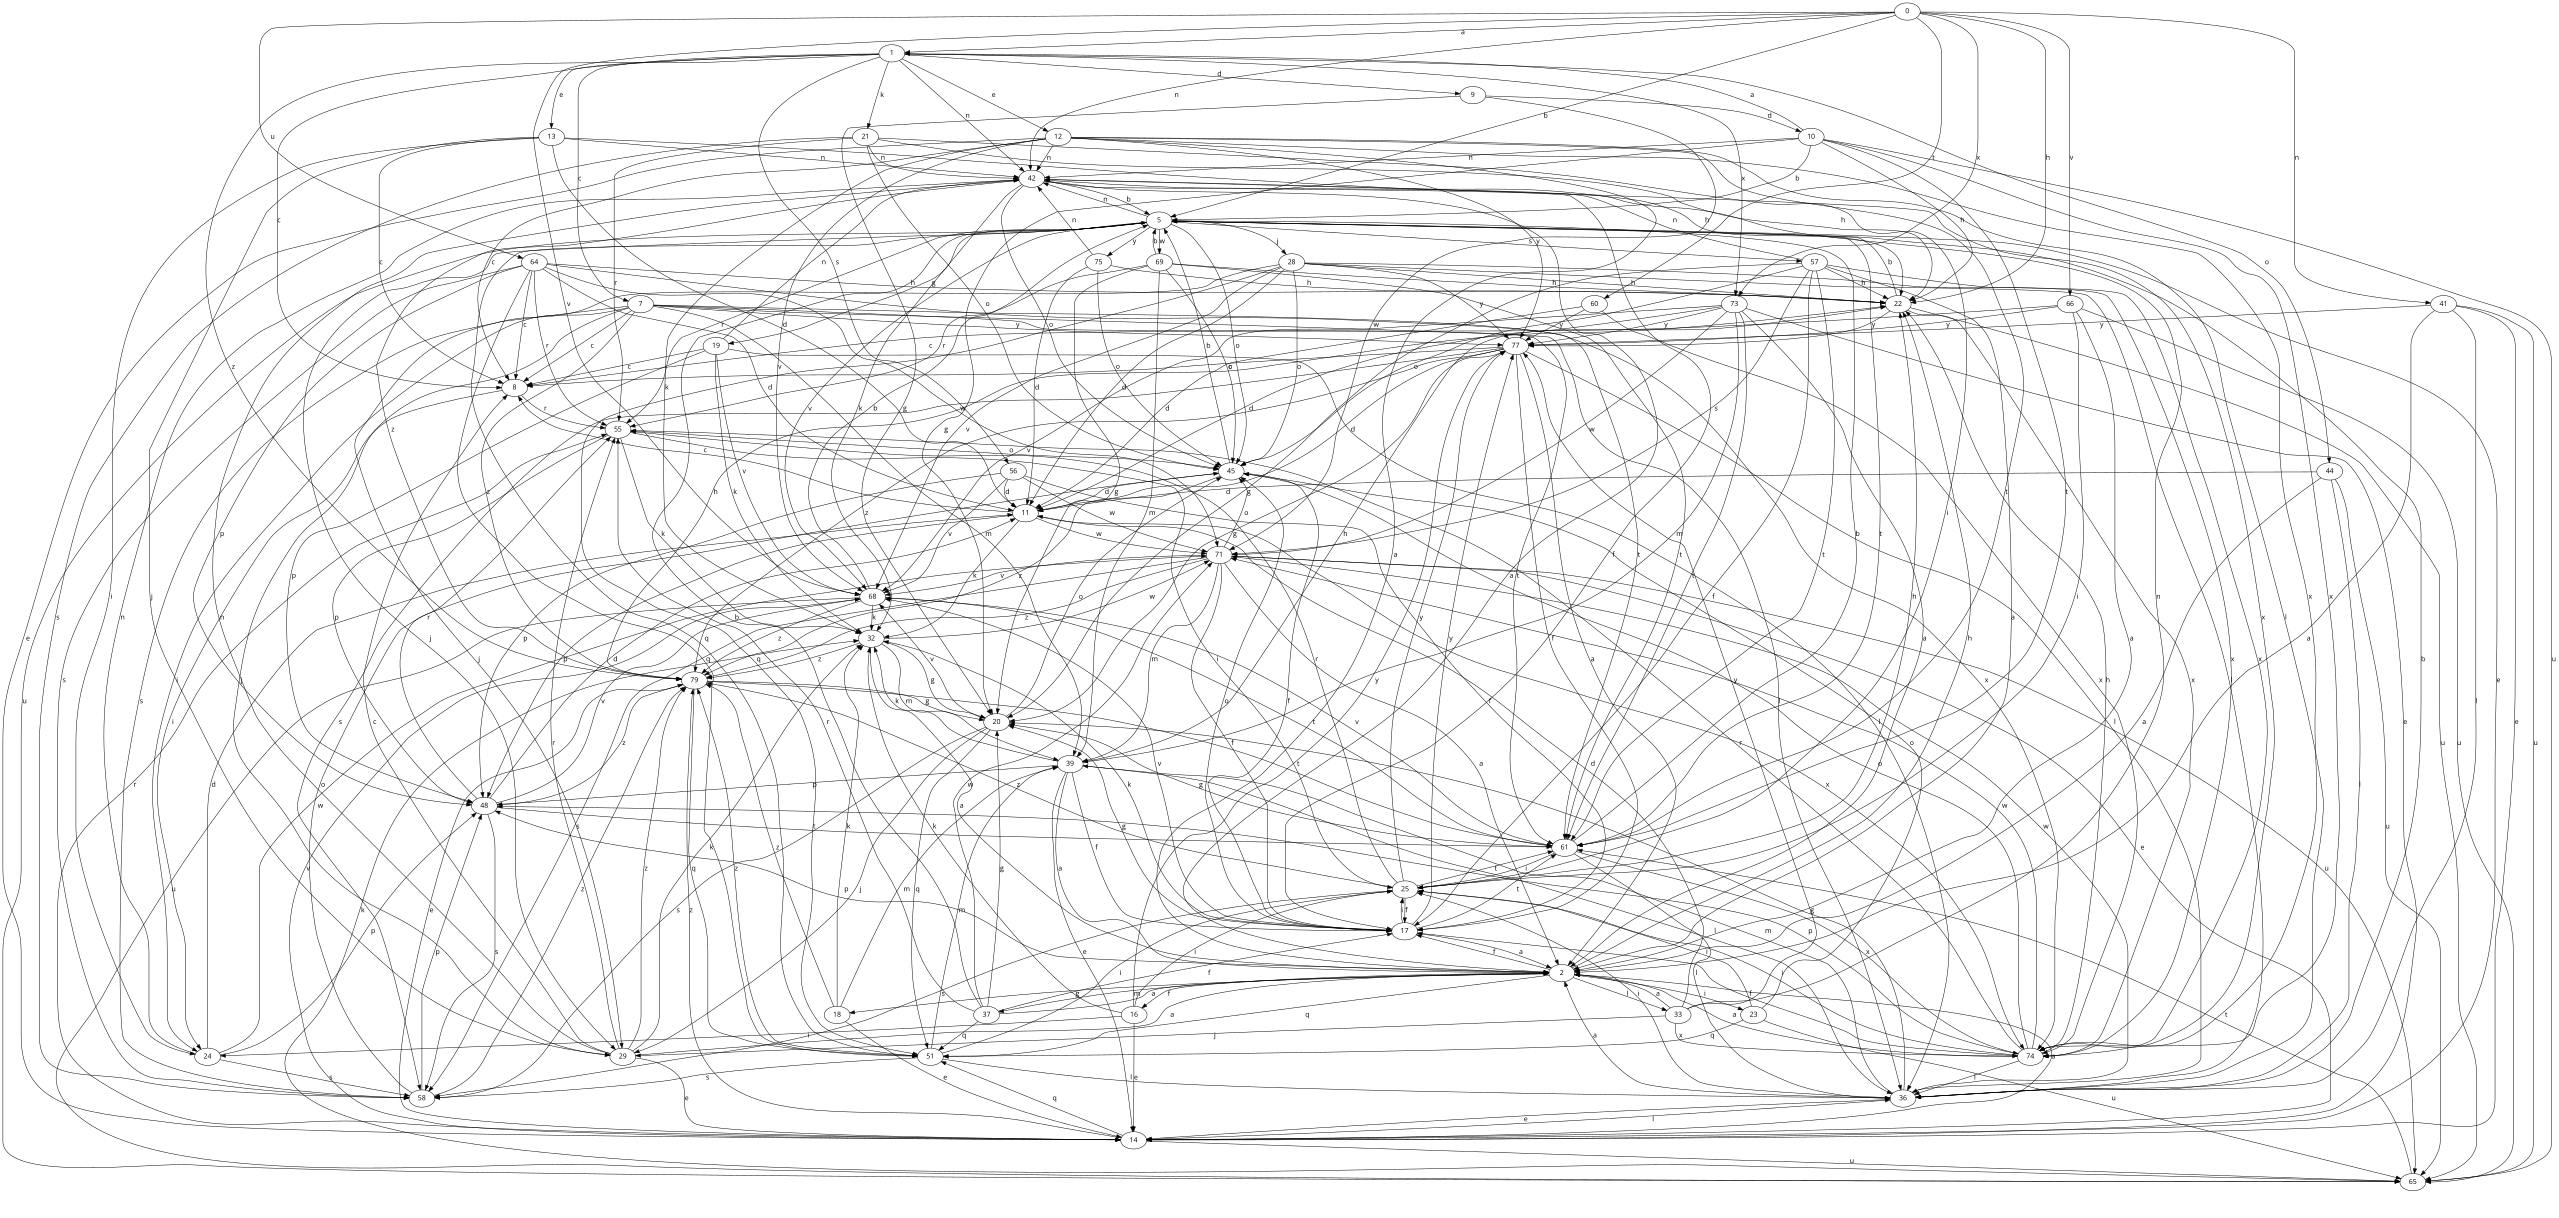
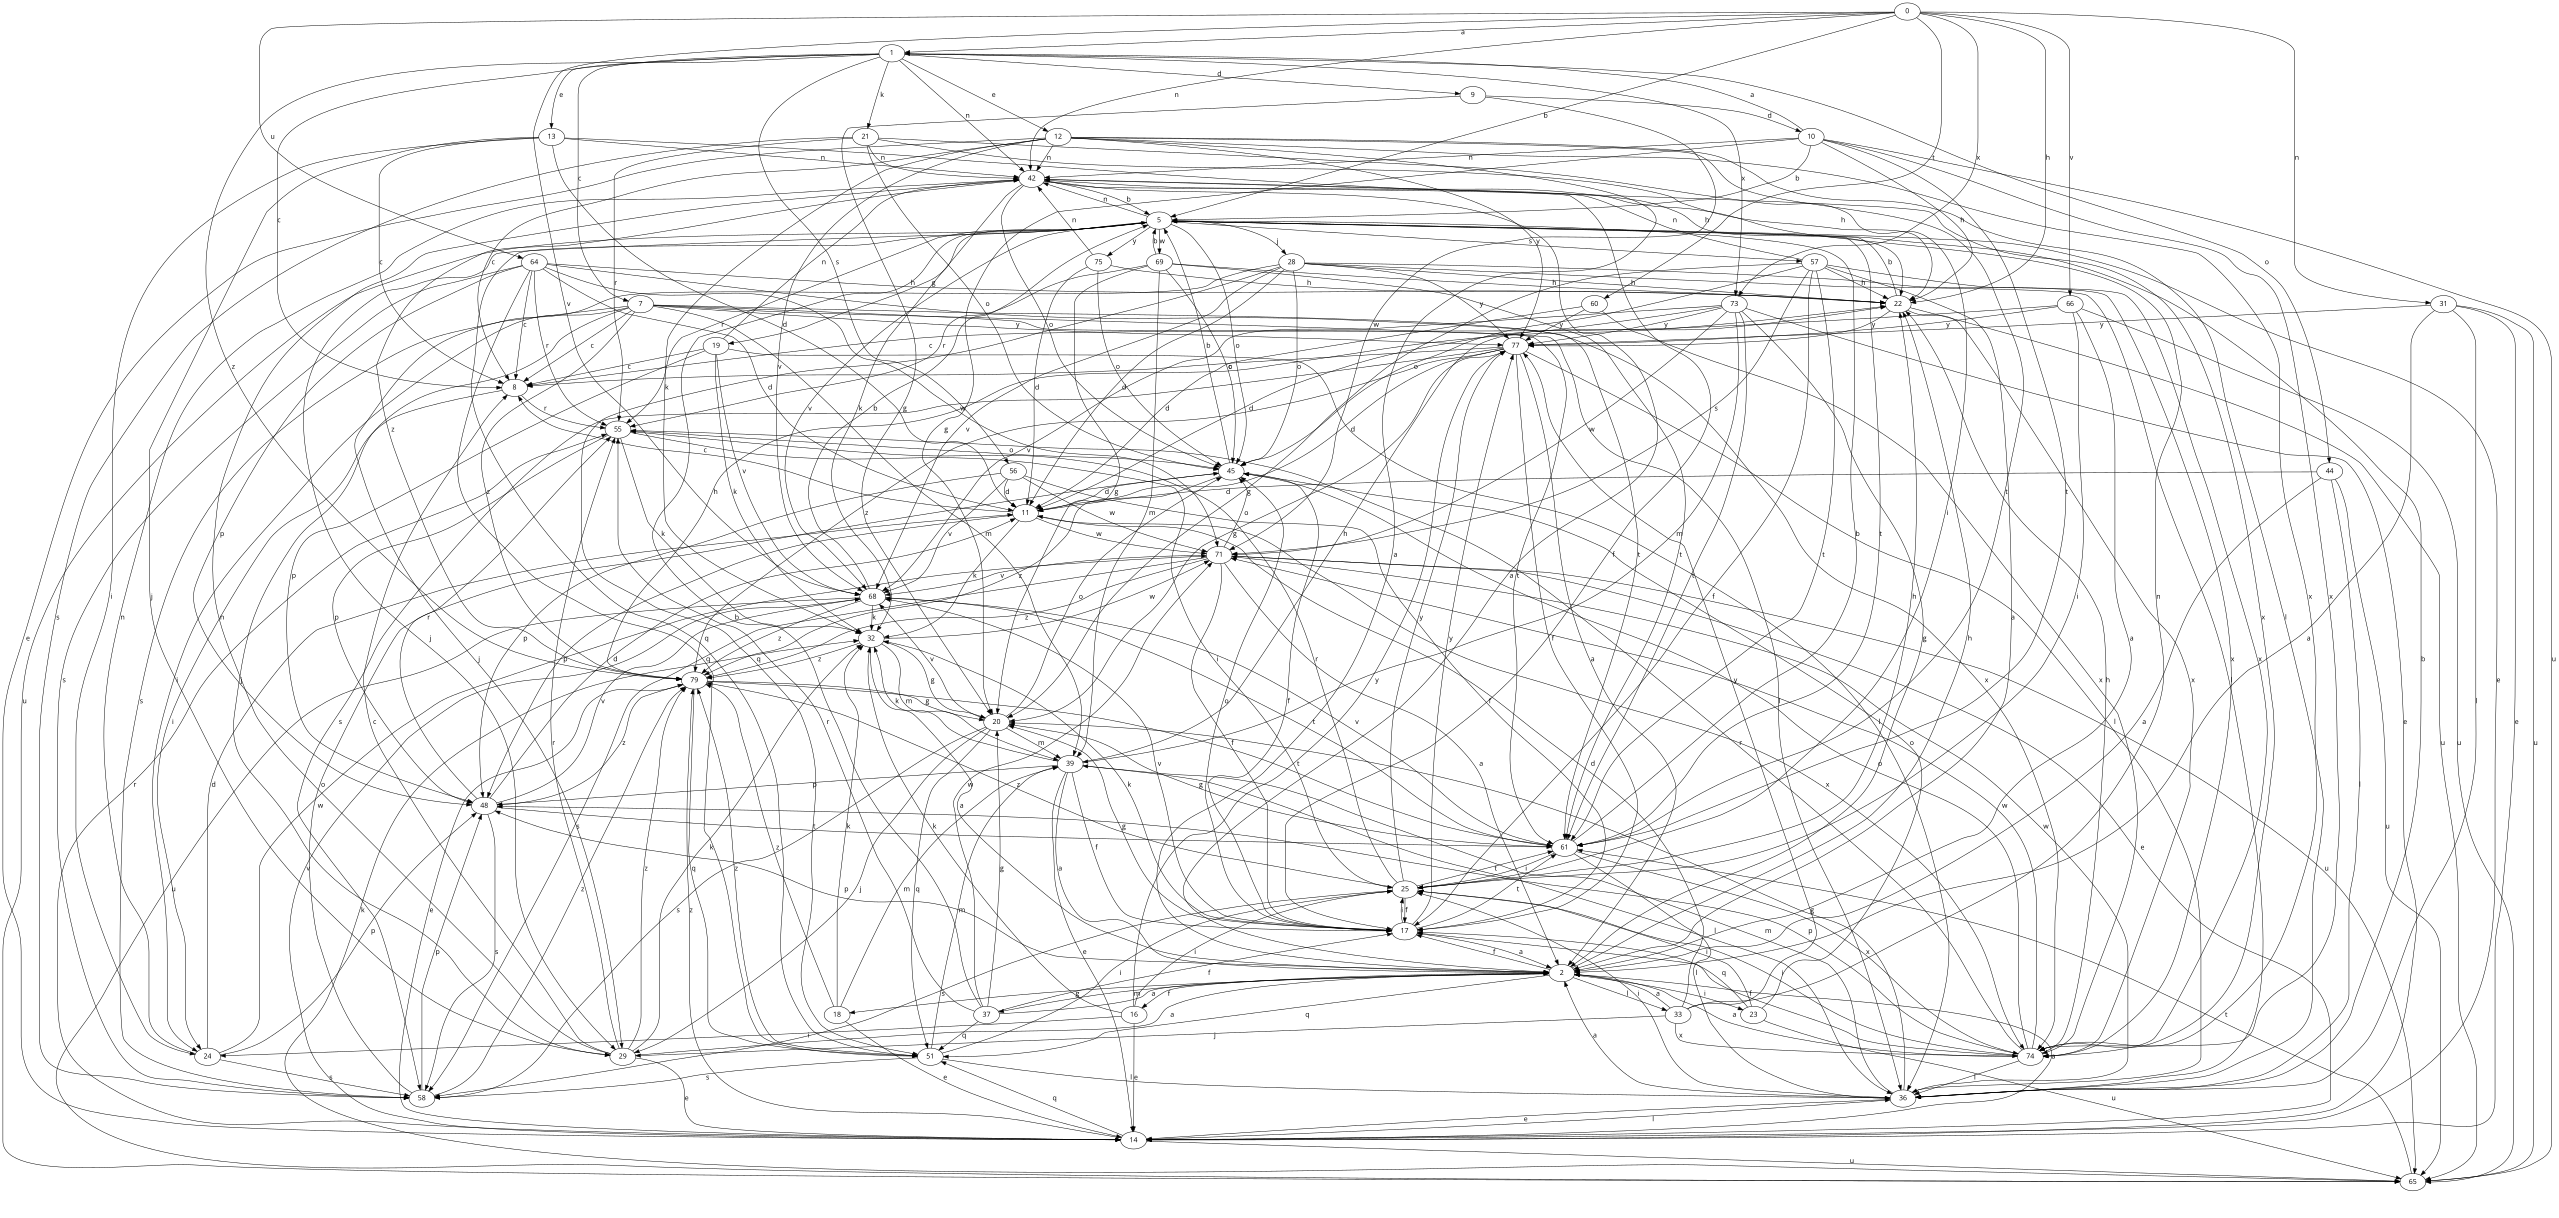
node "41": label "41" -> "31"
edge "73" -> "2": label "a" -> "g"
edge "71" -> "39": now "20" -> "39"
edge "23" -> "51": now "23" -> "17"
